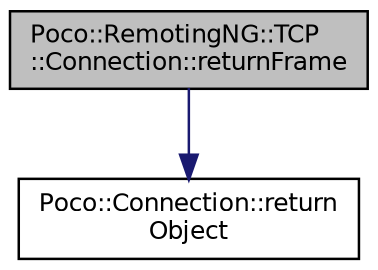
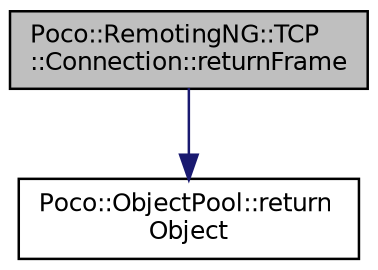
node "Poco::Connection::return Object": label "Poco::Connection::return Object" -> "Poco::ObjectPool::return Object"
